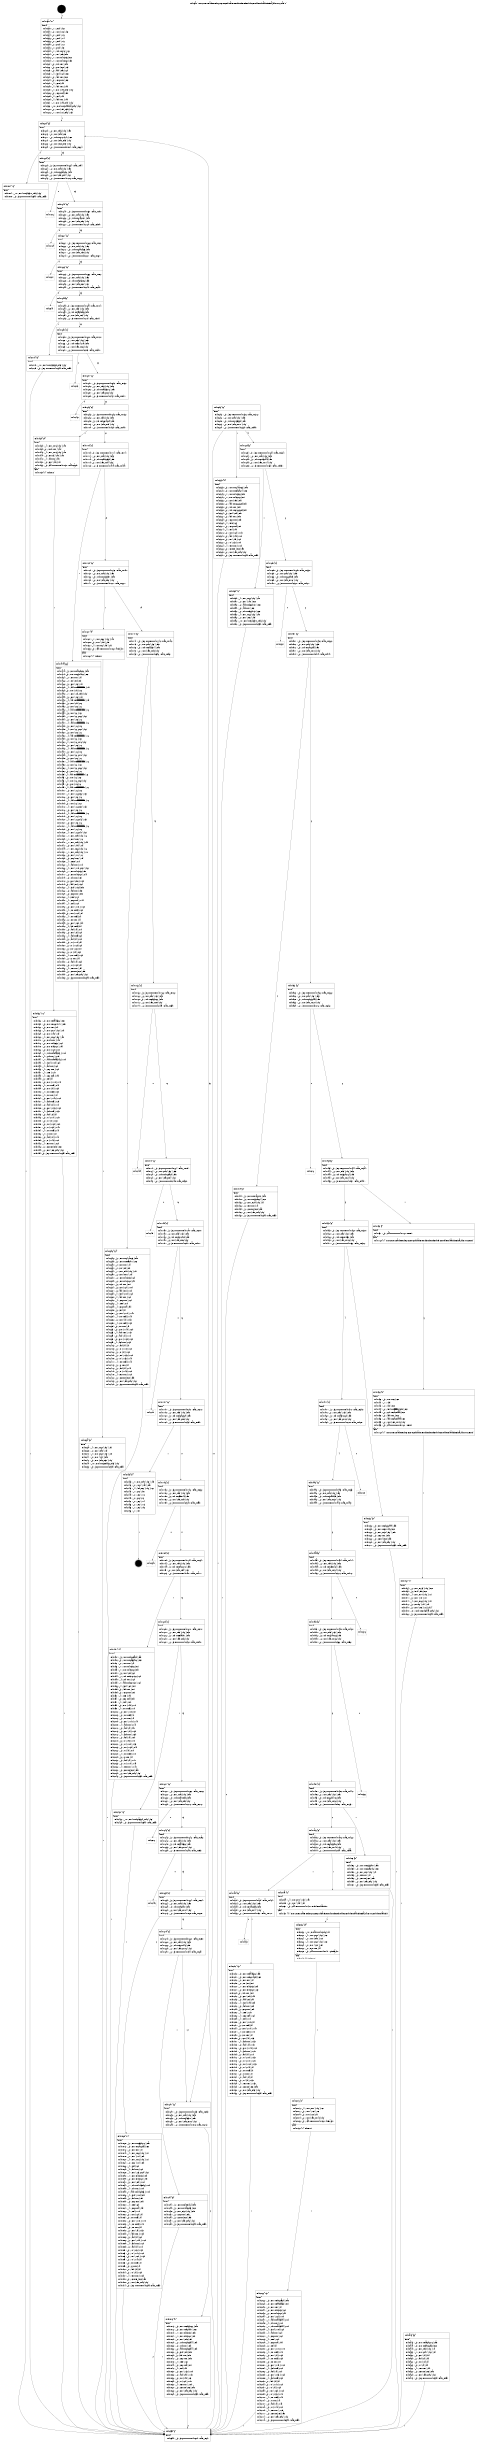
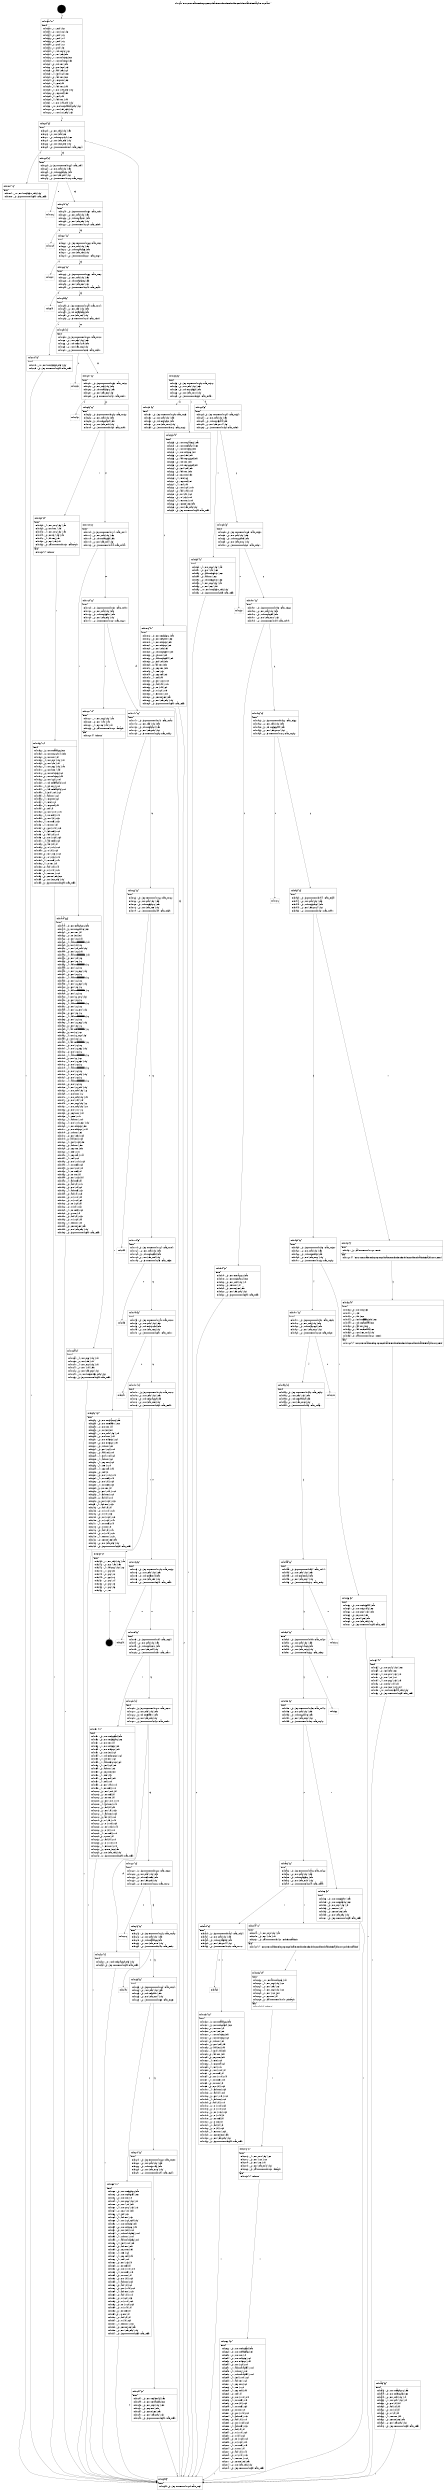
edge "0x40180b [28]" -> "0x402430 [15]": label " 1" -> " 19"
edge "0x40187b [28]" -> "0x401897 [28]": removed, label "12"
